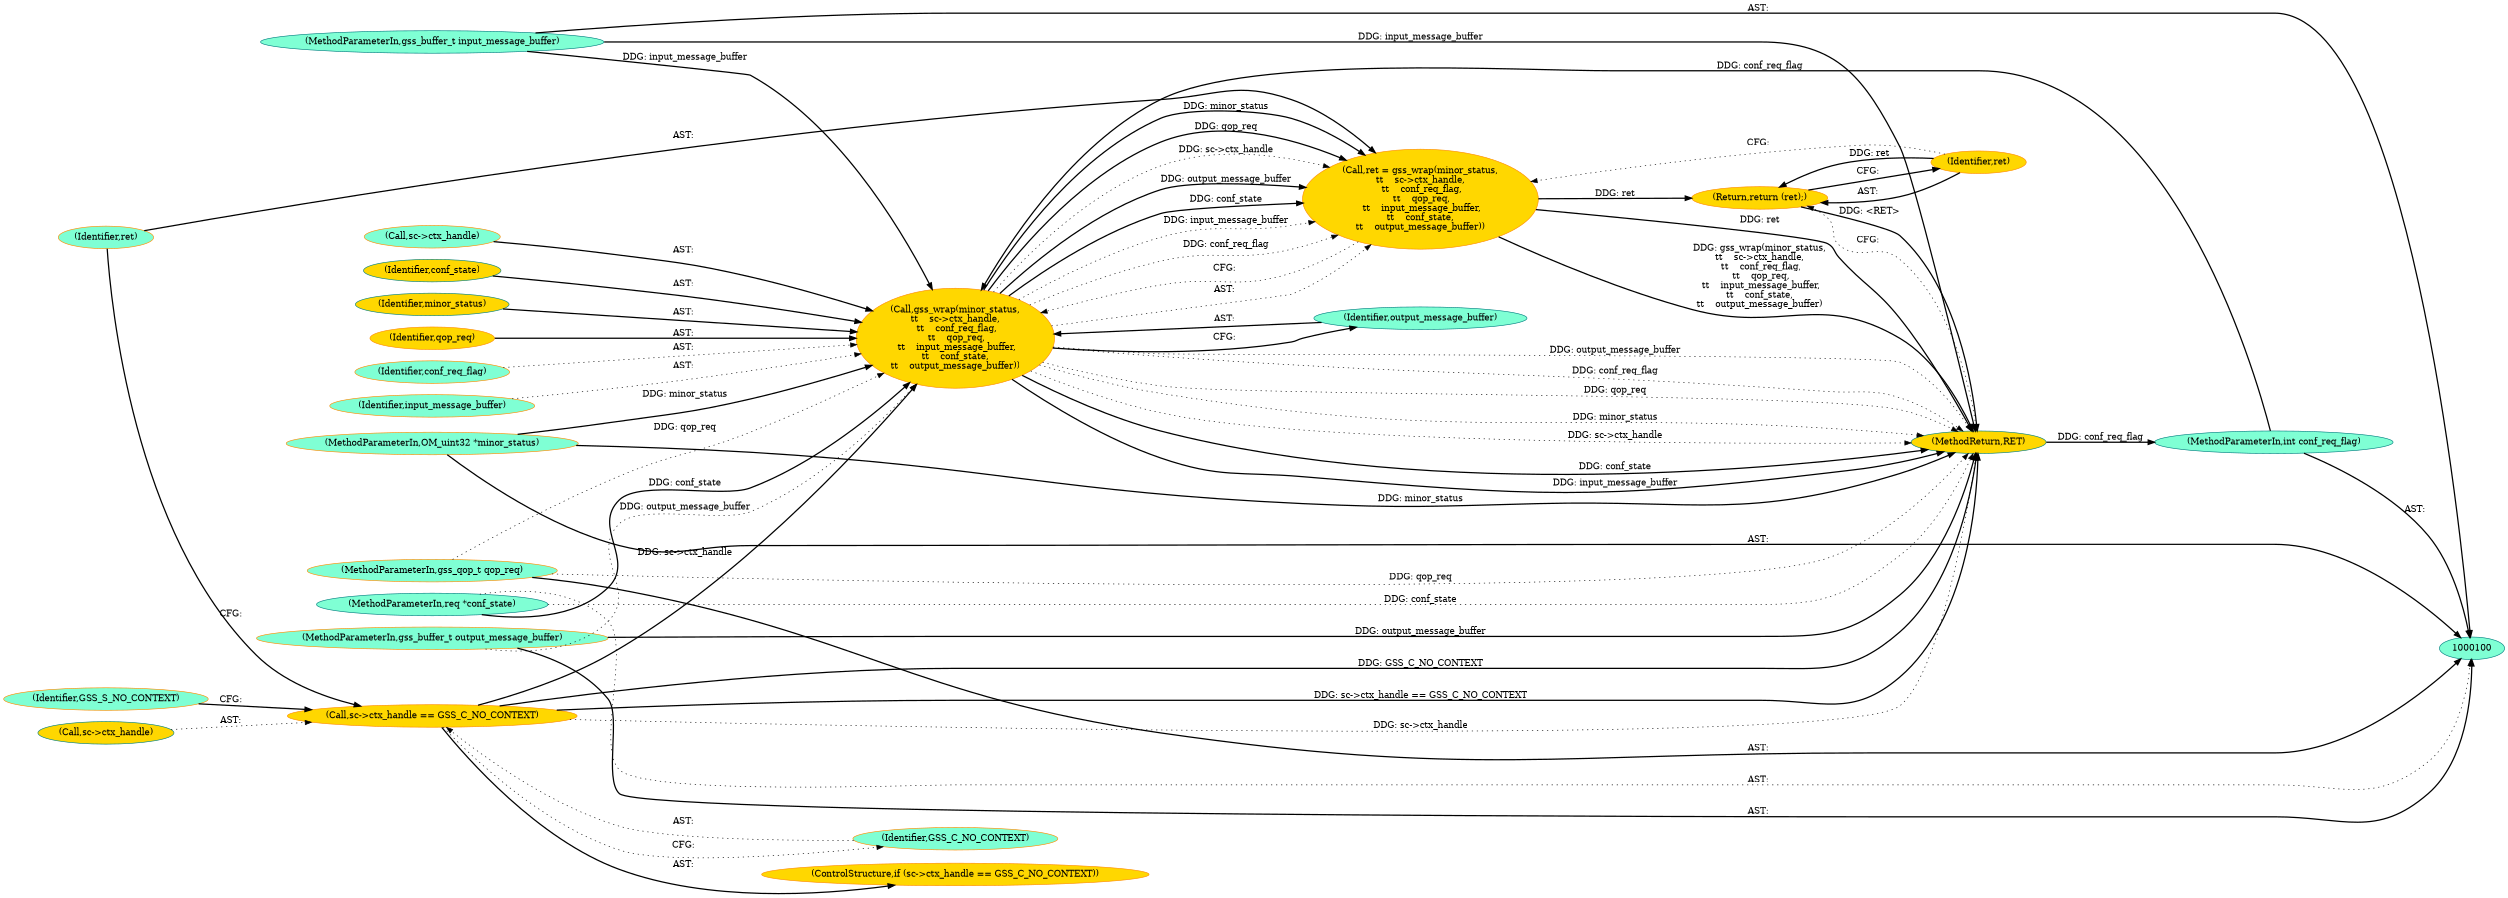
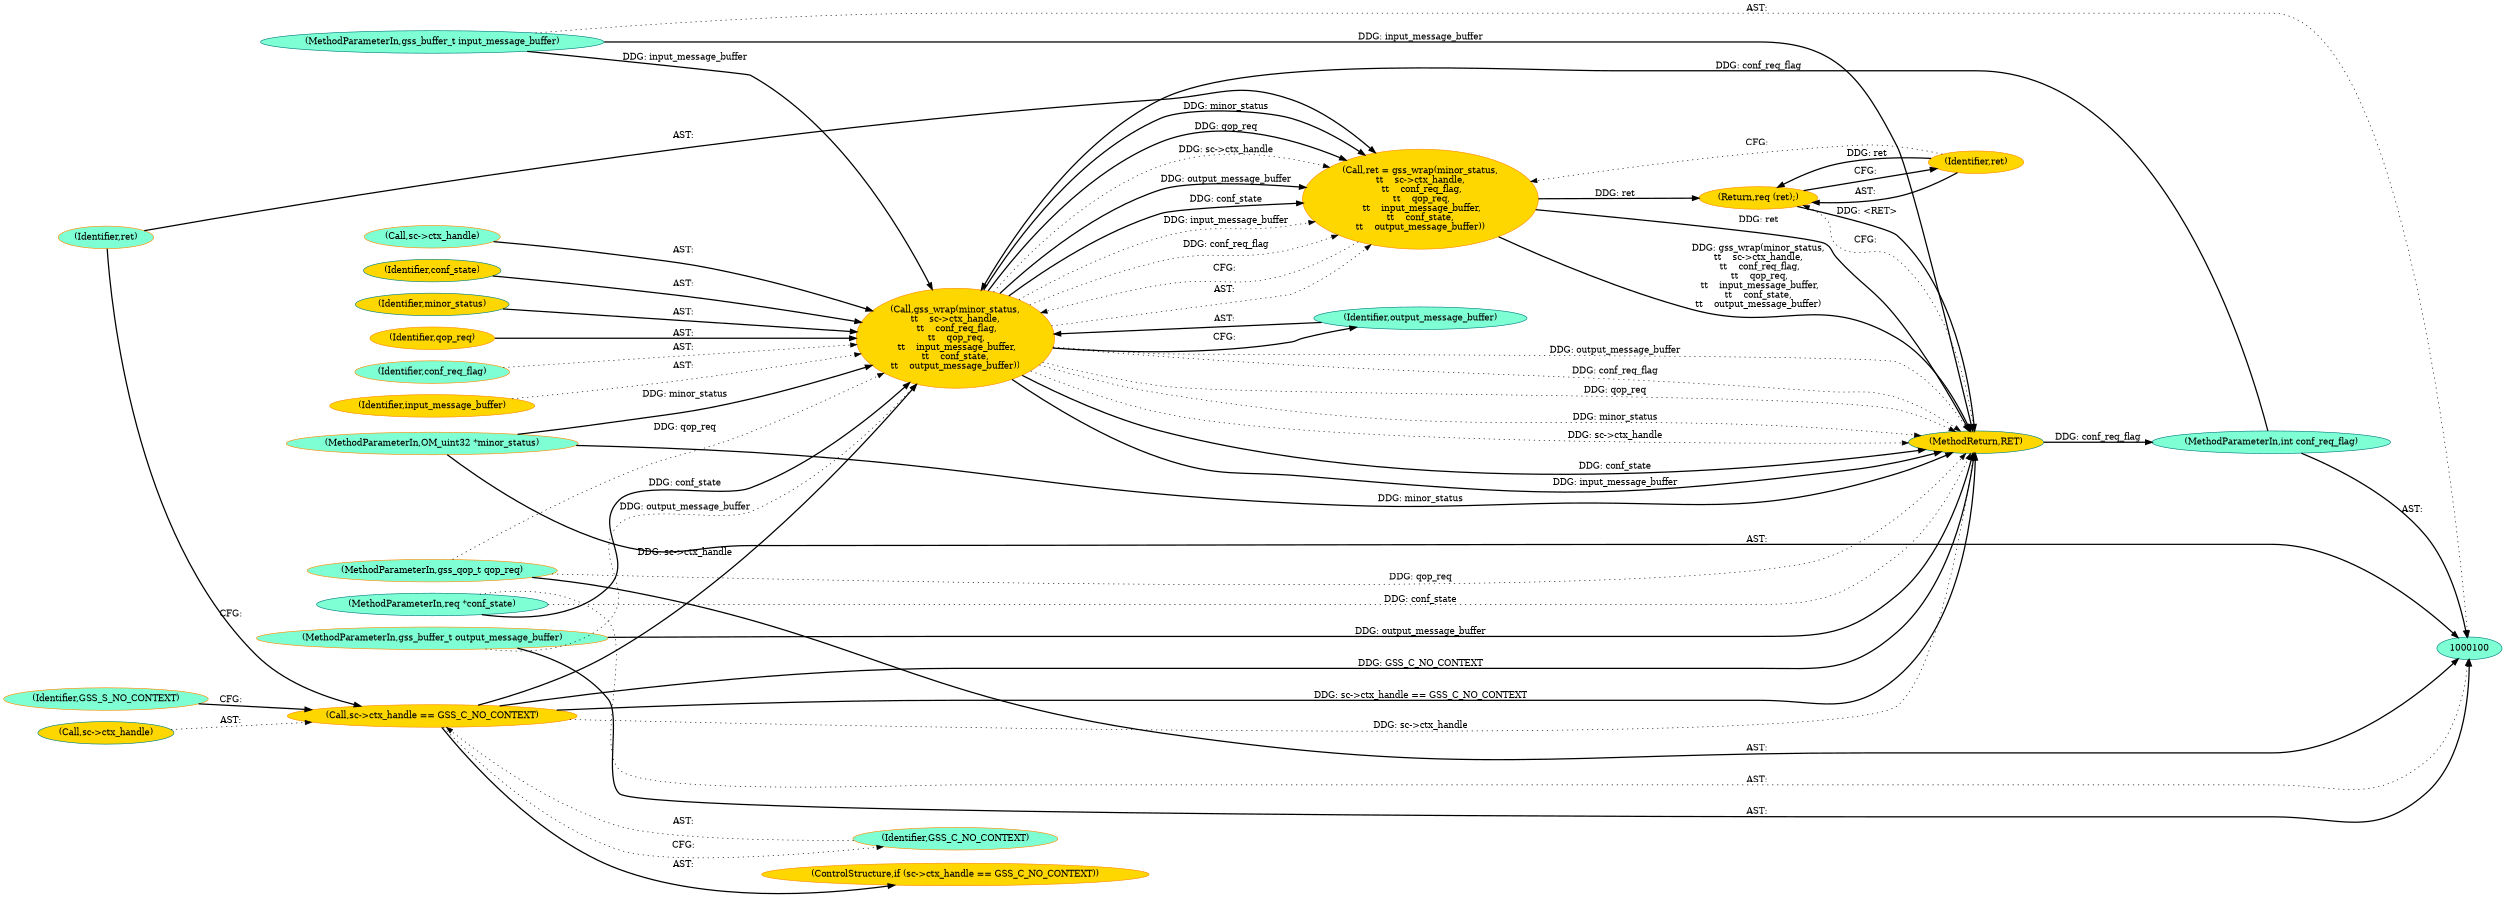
edge "(MethodParameterIn,gss_buffer_t input_message_buffer)" -> "1000100": style bold -> dotted
node "(Return,return (ret);)": label "(Return,return (ret);)" -> "(Return,req (ret);)"
node "(Identifier,input_message_buffer)": fillcolor aquamarine -> gold
